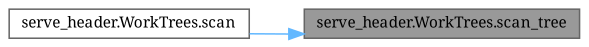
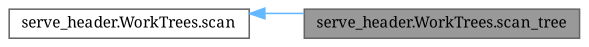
edge "serve_header.WorkTrees.scan" -> "serve_header.WorkTrees.scan_tree": reversed
